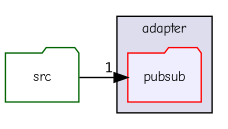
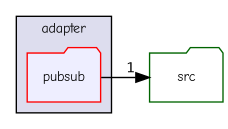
edge "src" -> "pubsub": reversed
